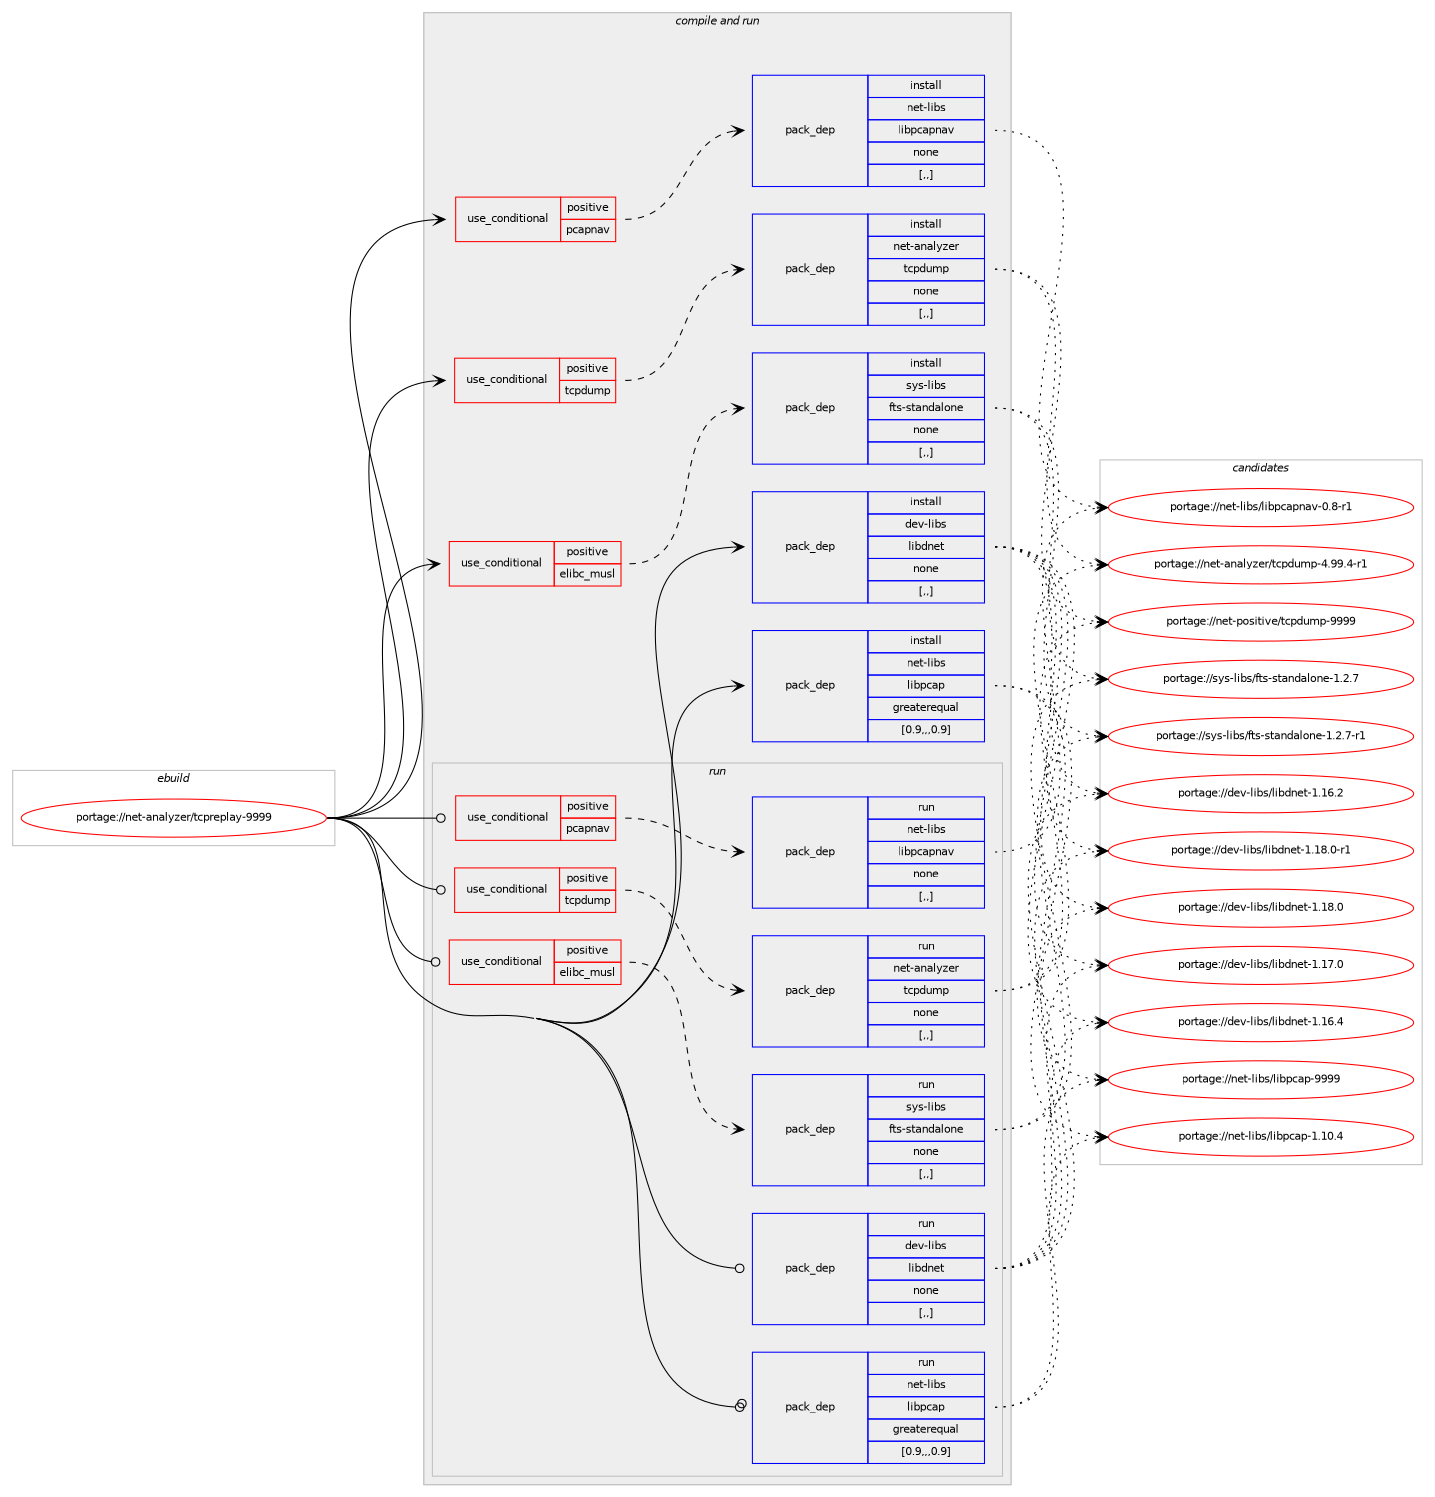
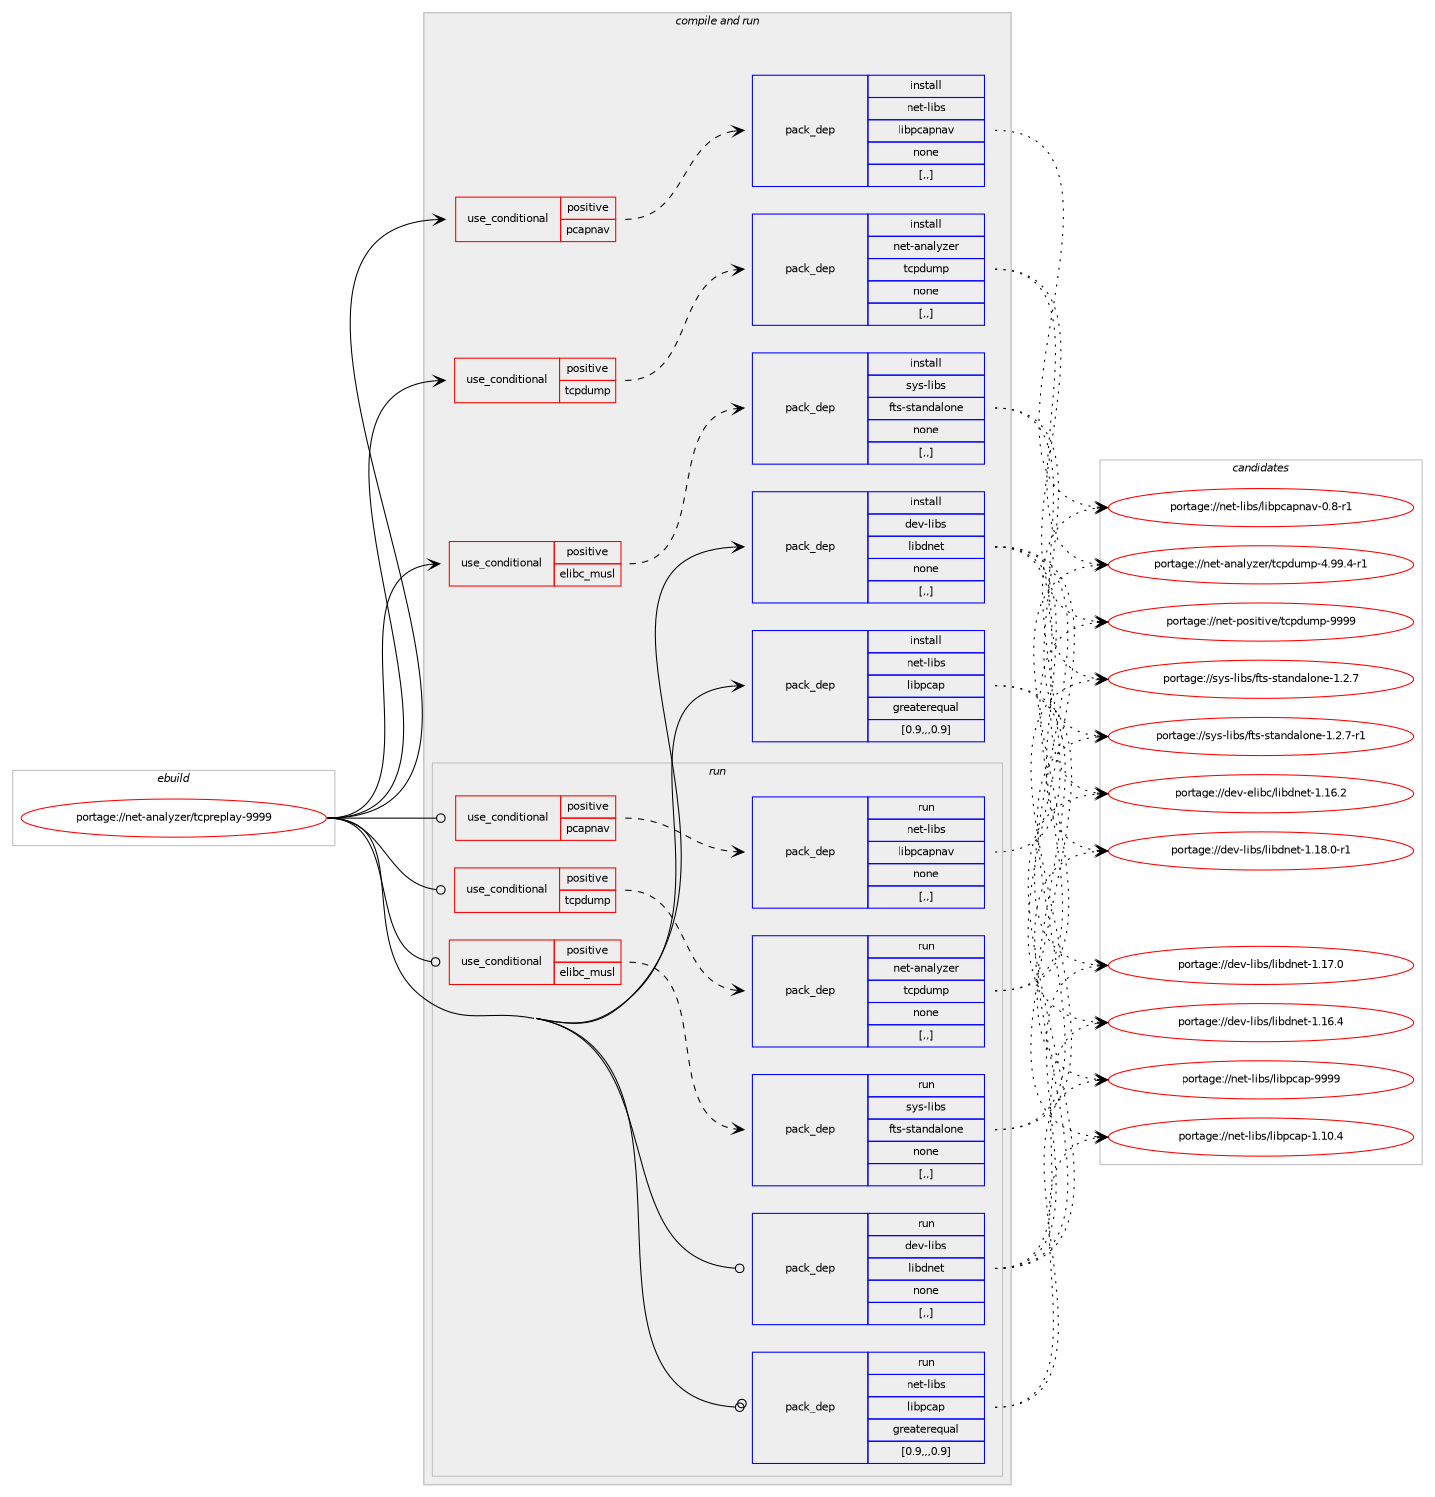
node "portage://dev-libs/libdnet-1.16.2": label "portage://dev-libs/libdnet-1.16.2" -> "portage://dev-elibc/libdnet-1.16.2"
node "portage://dev-libs/libdnet-1.18.0": removed
